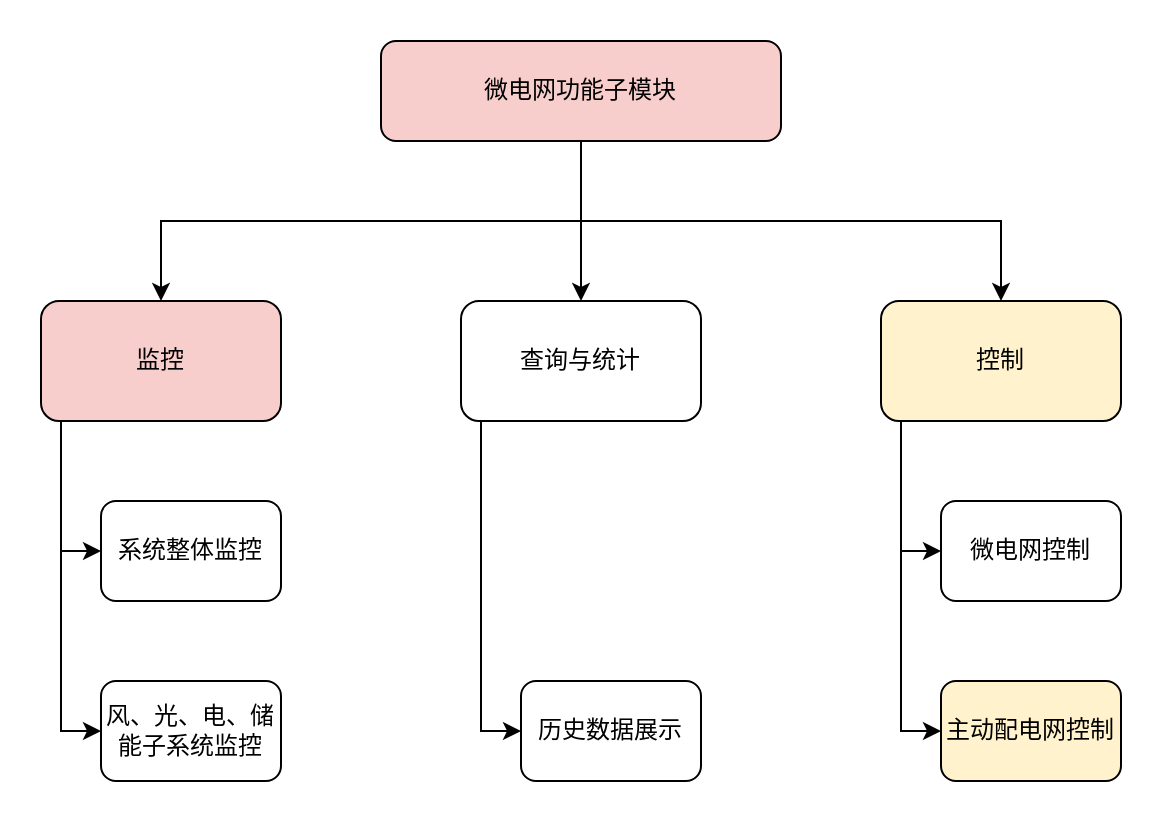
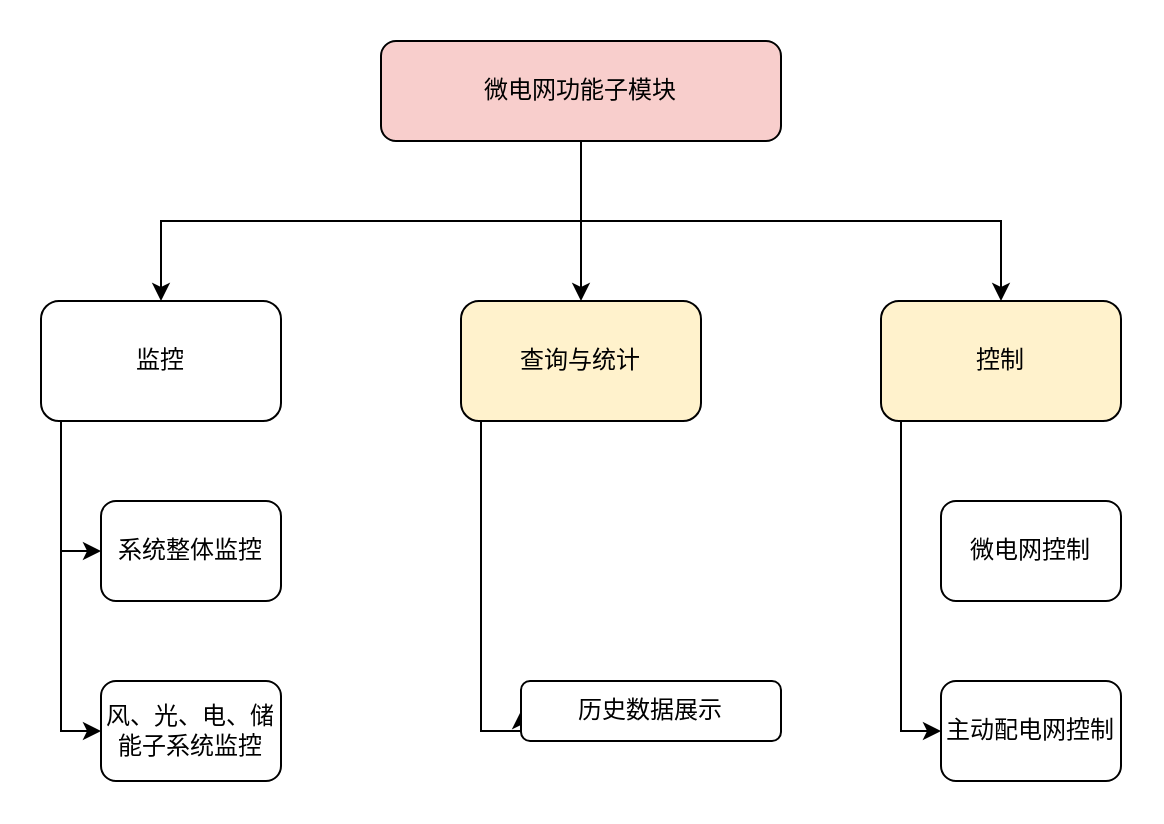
node "监控": fillcolor #f8cecc -> #ffffff
node "查询与统计": fillcolor #ffffff -> #fff2cc
edge "控制" -> "微电网控制": removed
node "历史数据展示": size 180x100 -> 260x60
node "主动配电网控制": fillcolor #fff2cc -> #ffffff
